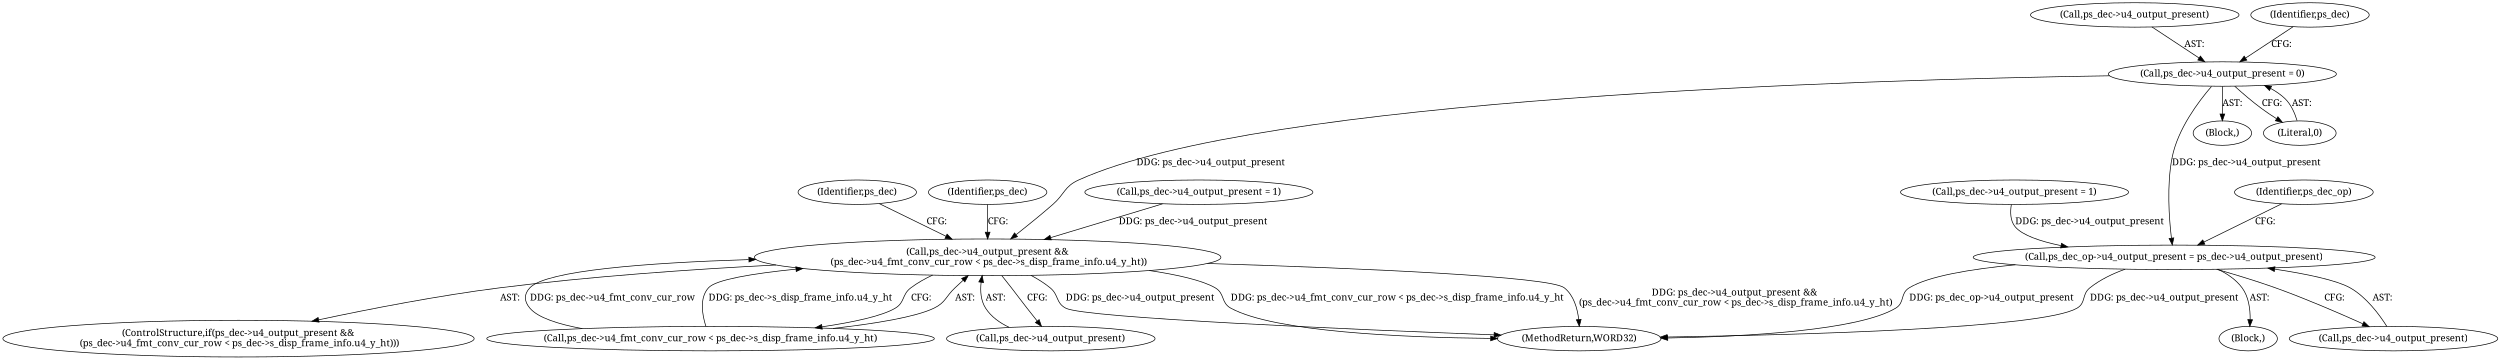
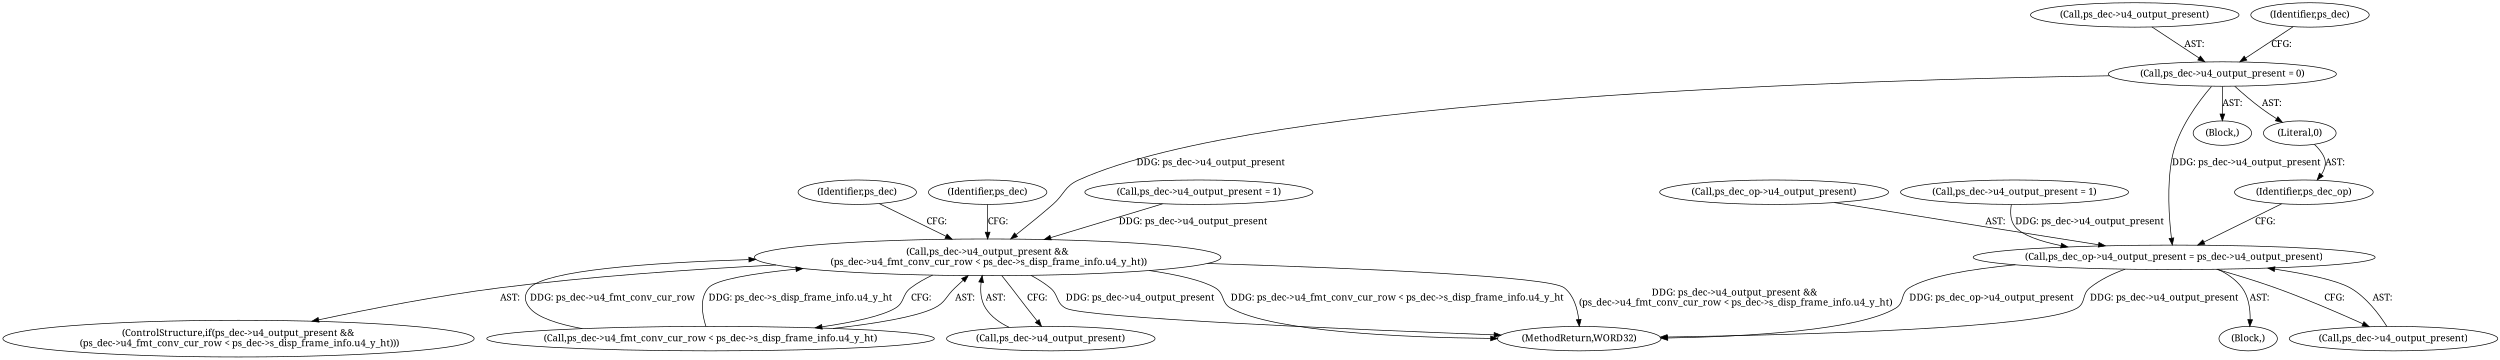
edge "(Literal,0)" -> "(Call,ps_dec->u4_output_present = 0)": now "(Literal,0)" -> "(Identifier,ps_dec_op)"
edge "(Call,ps_dec->u4_output_present = 0)" -> "(Literal,0)": label "CFG: " -> "AST: "
node "(Call,ps_dec_op->u4_output_present)": added
